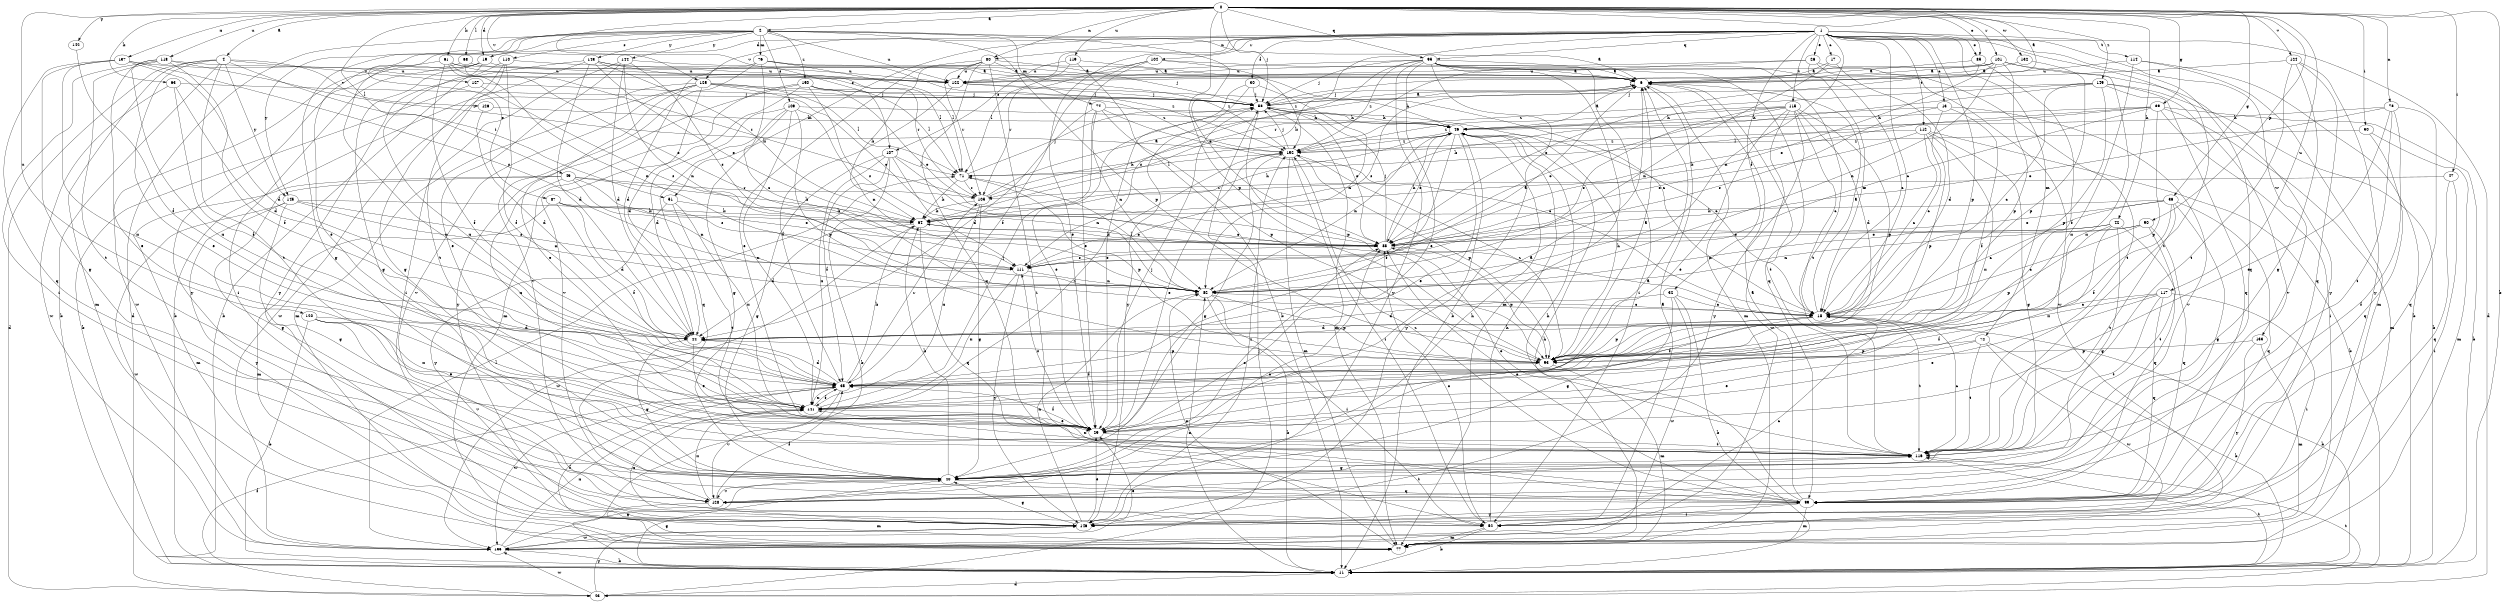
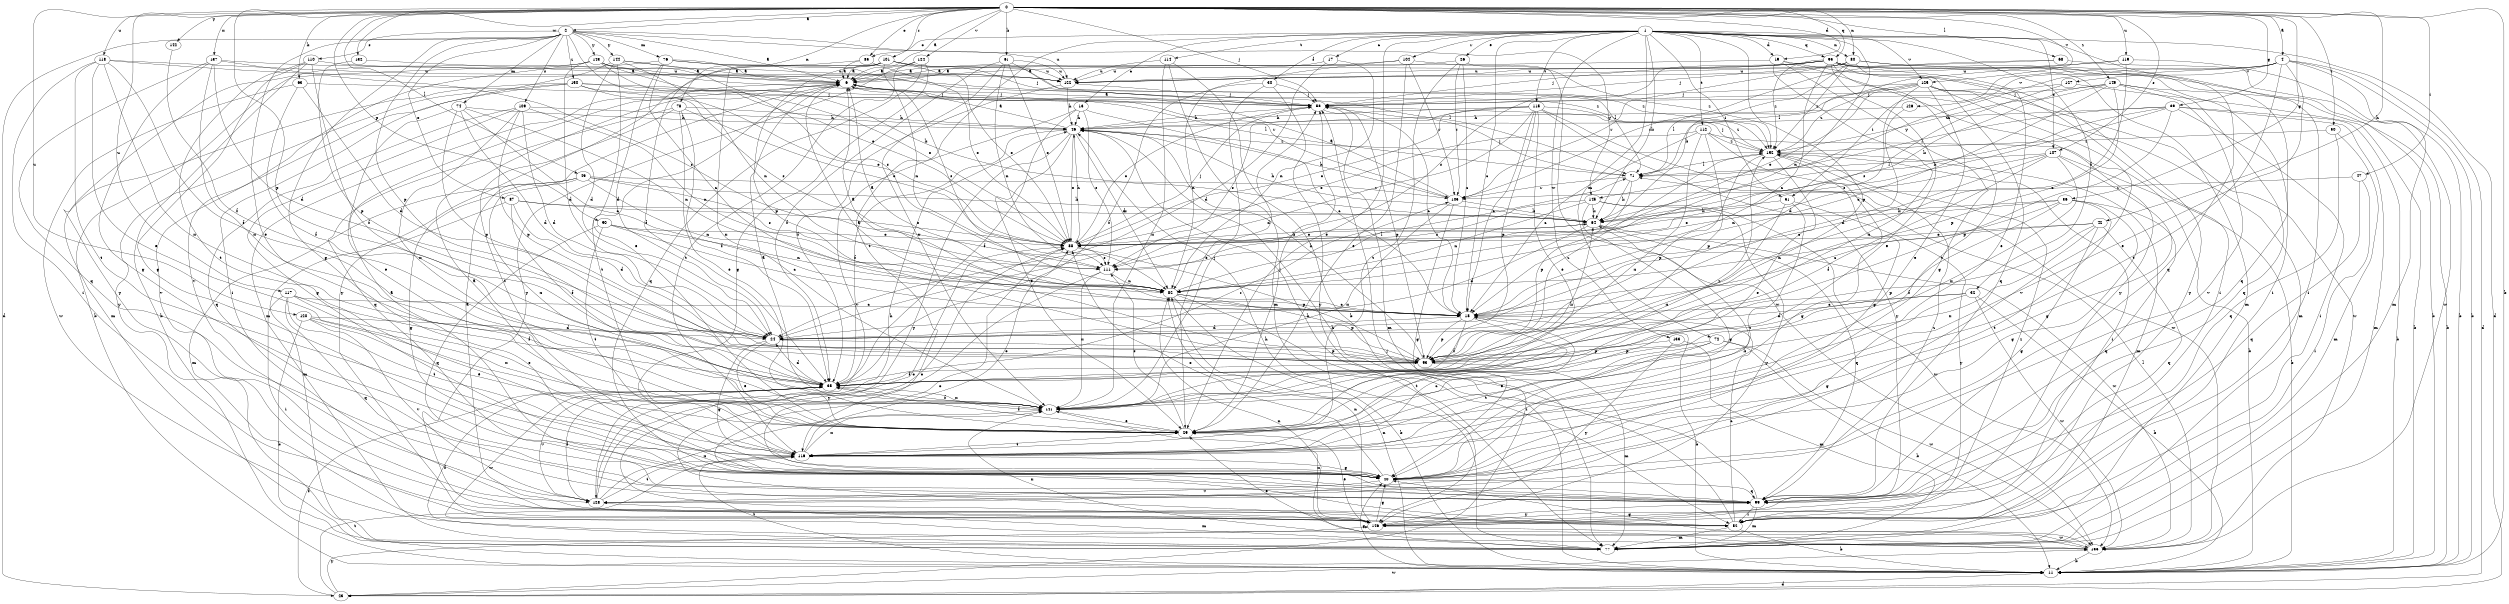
edge "78" -> "128": now "78" -> "35"
